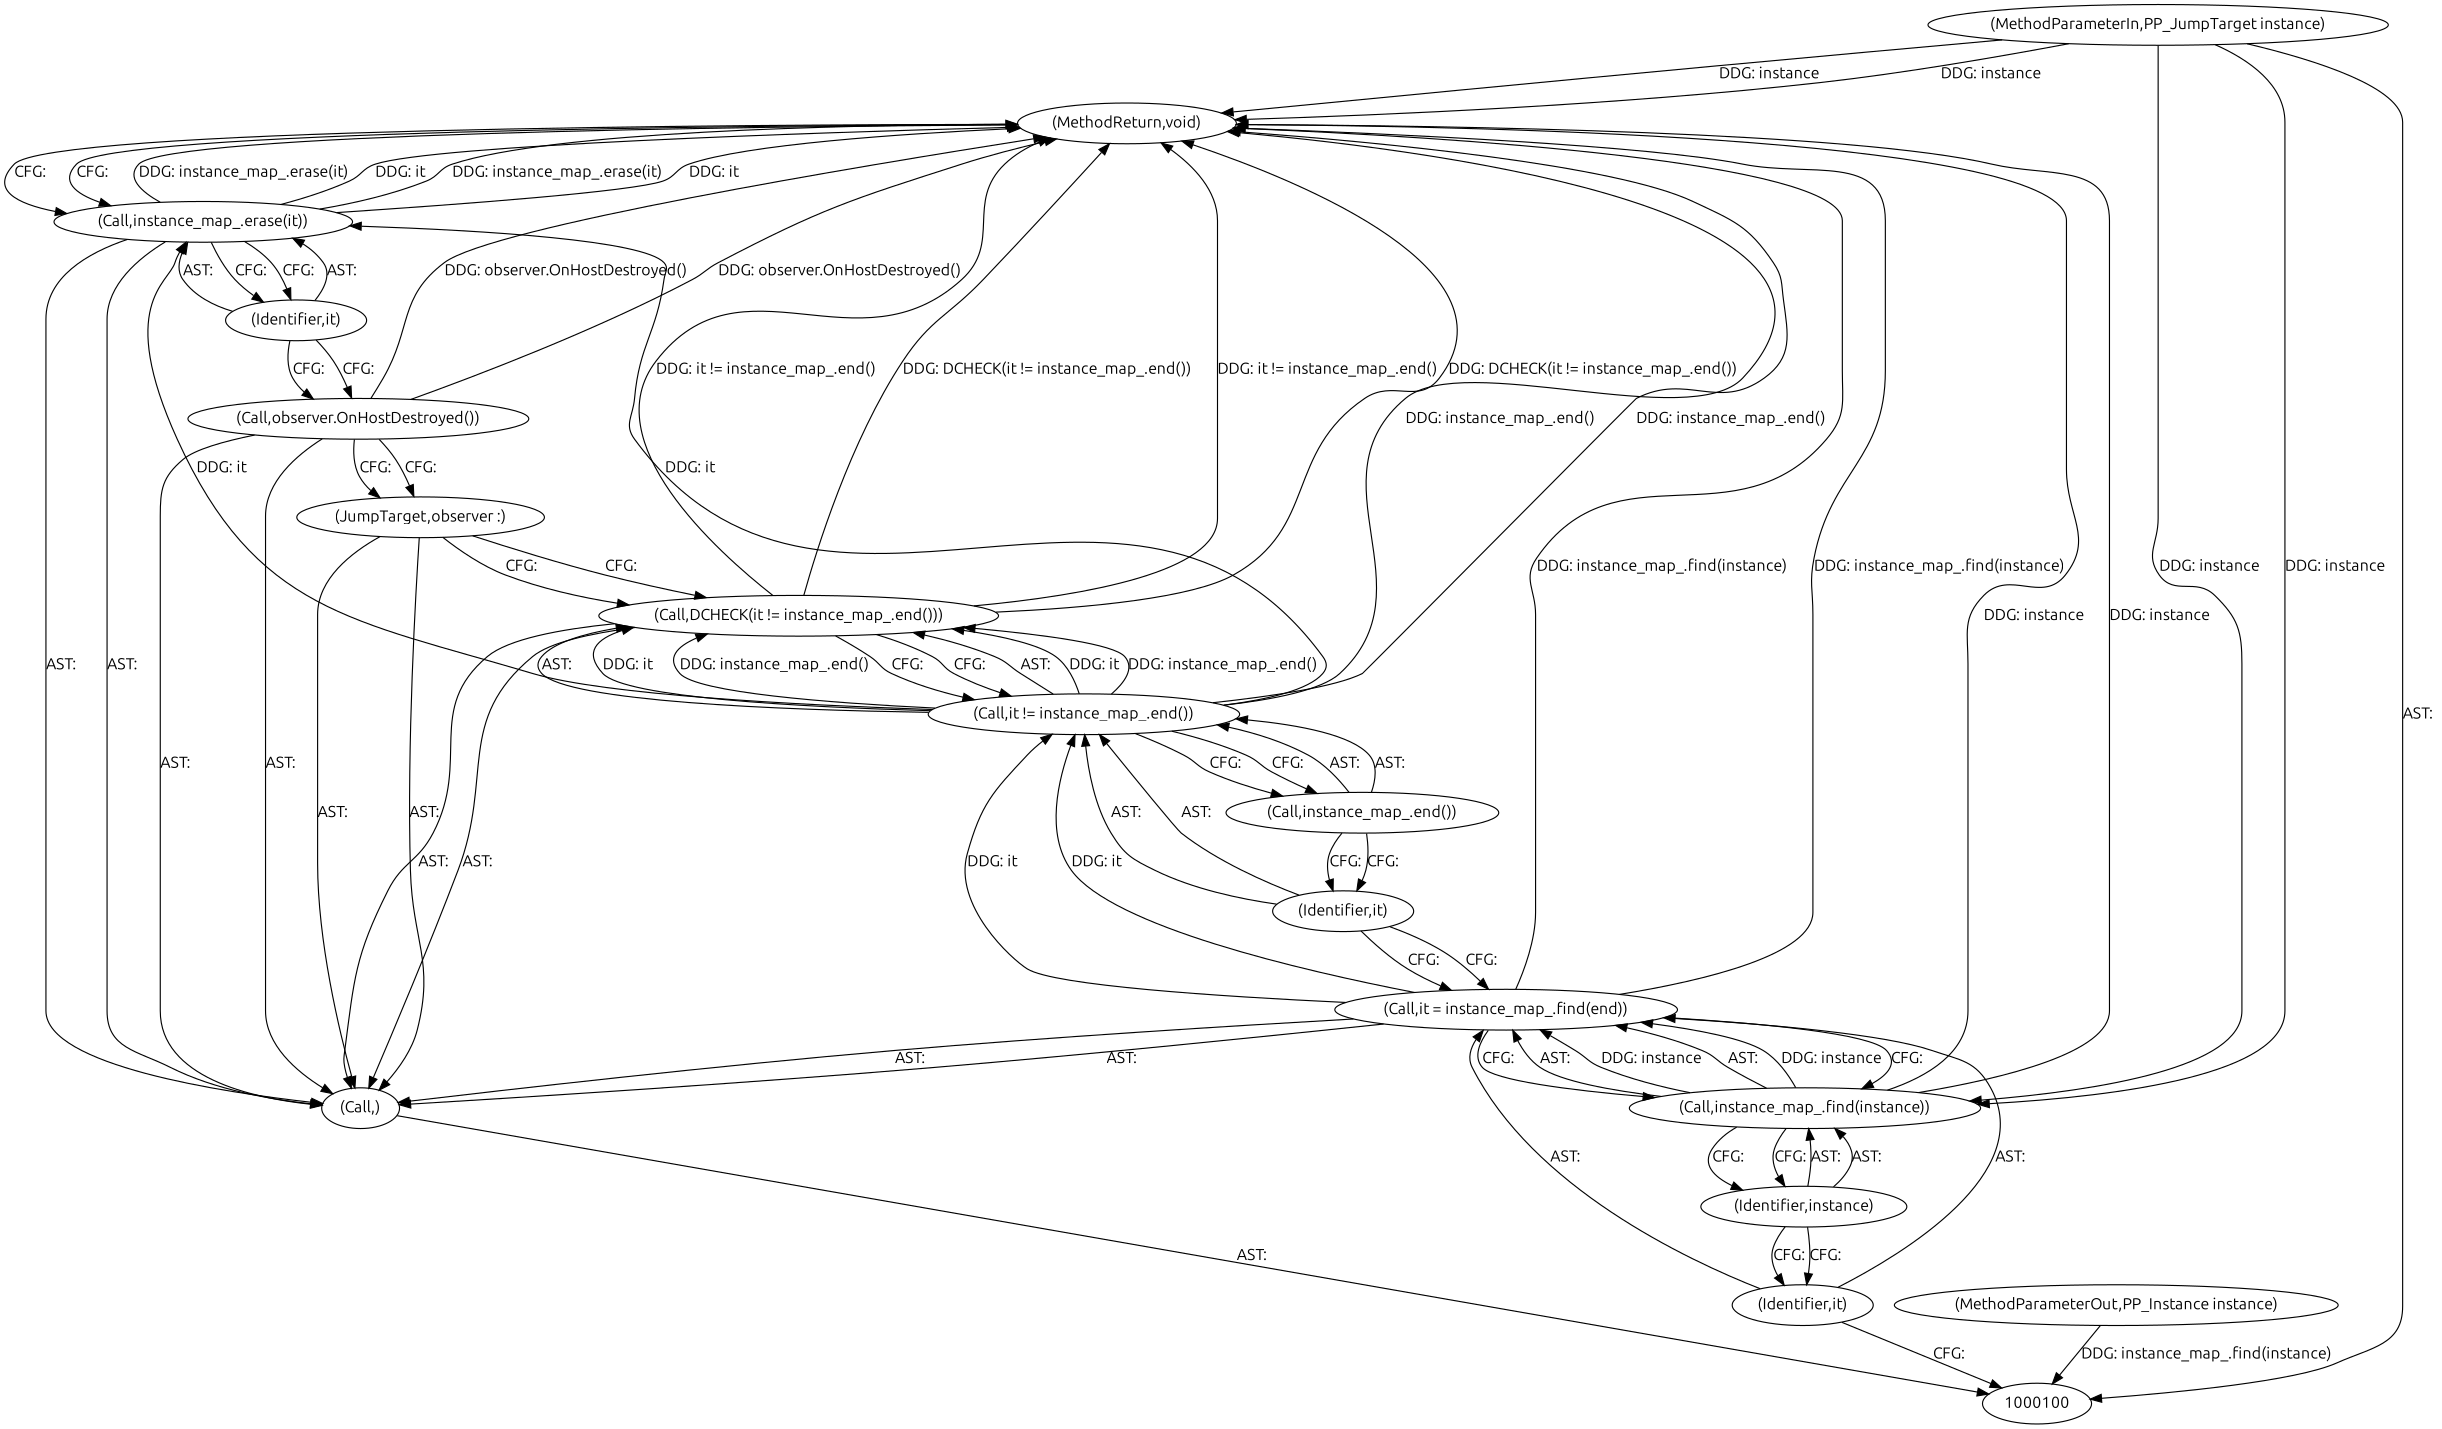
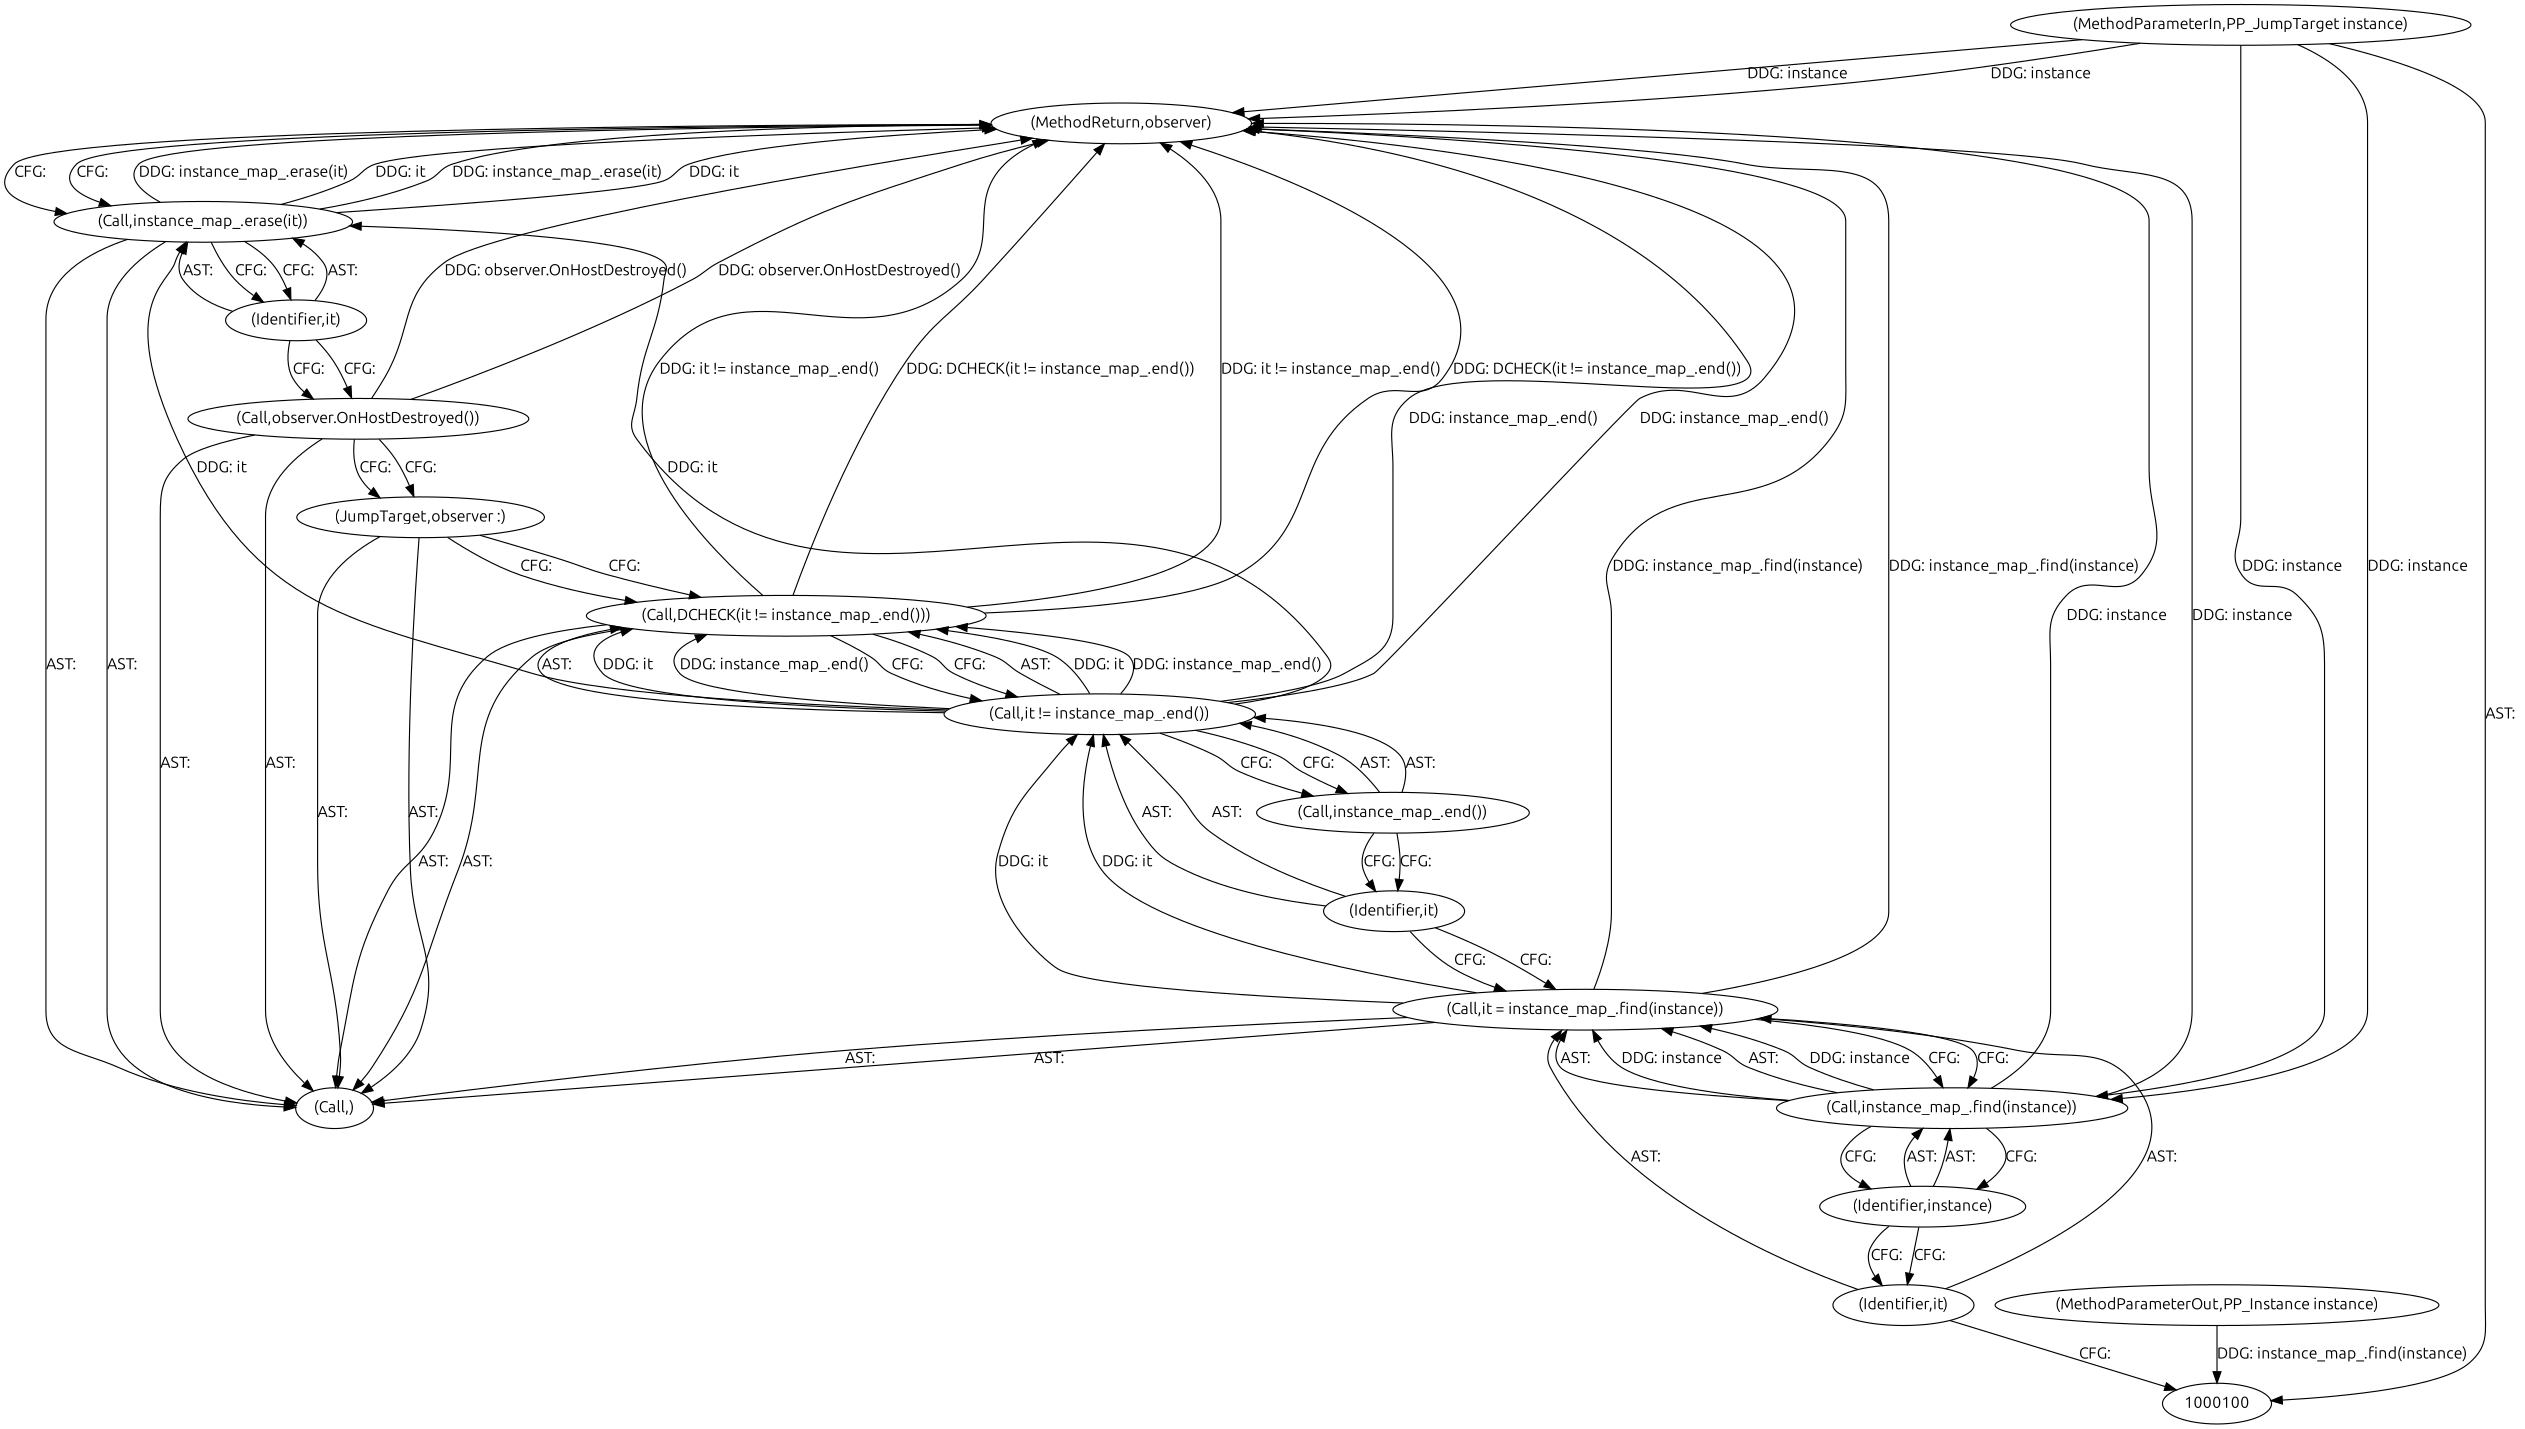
node "(MethodReturn,void)": label "(MethodReturn,void)" -> "(MethodReturn,observer)"
node "(Call,it = instance_map_.find(end))": label "(Call,it = instance_map_.find(end))" -> "(Call,it = instance_map_.find(instance))"
edge "(Call,)" -> "1000100": removed, label "AST:"
